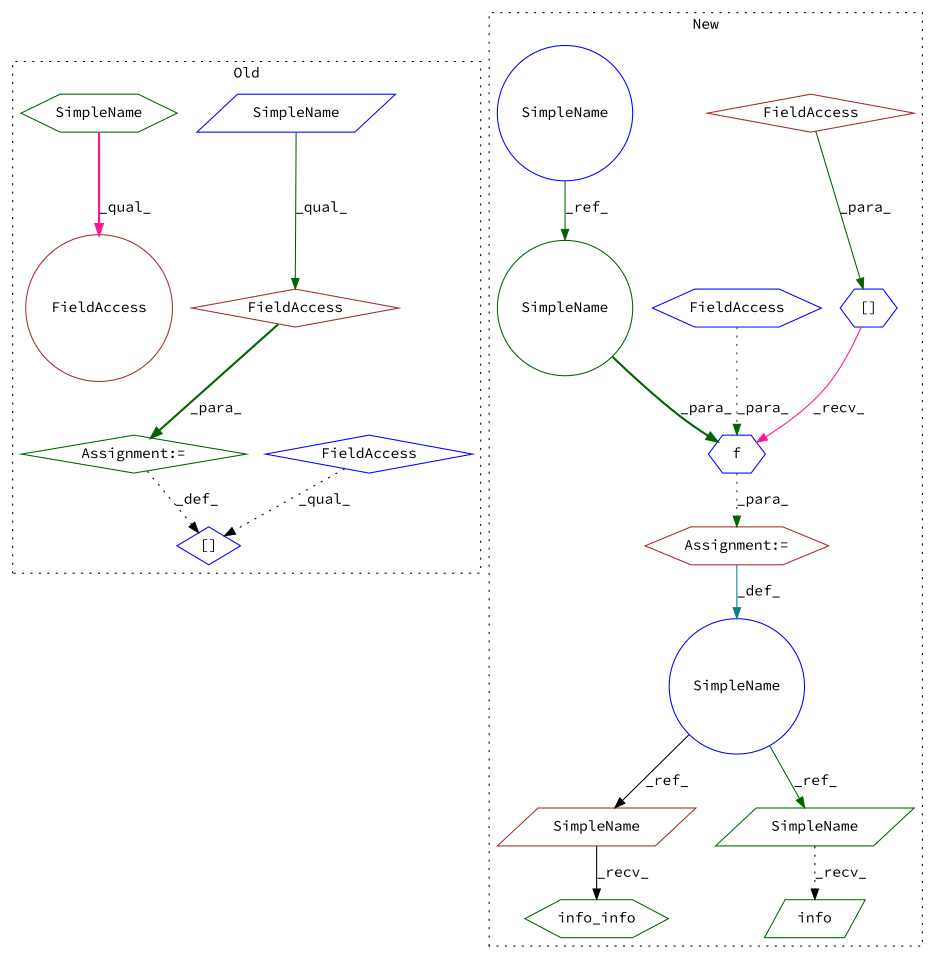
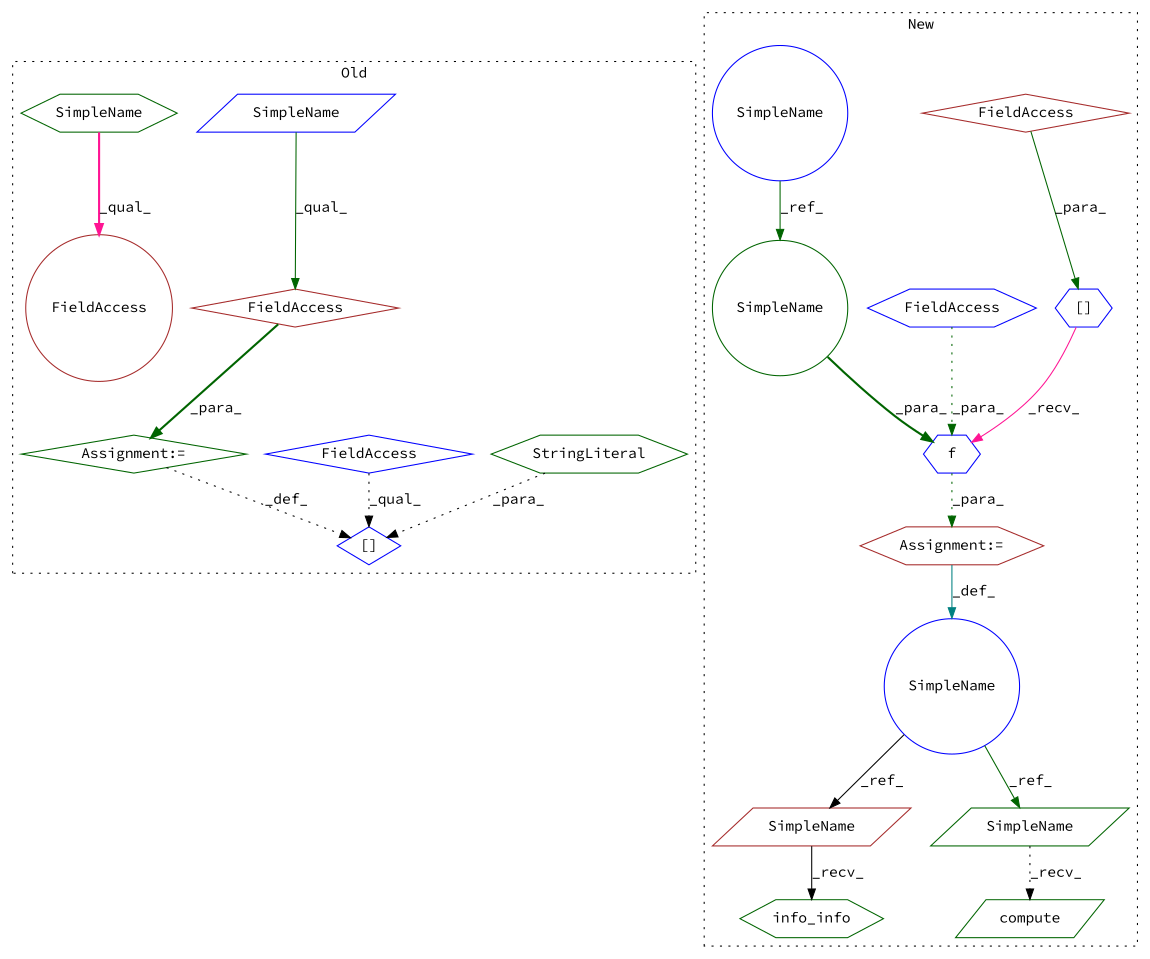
node "StringLiteral": added
node "info": label "info" -> "compute"
